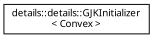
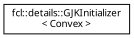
node "details::details::GJKInitializer < Convex >": label "details::details::GJKInitializer < Convex >" -> "fcl::details::GJKInitializer < Convex >"
